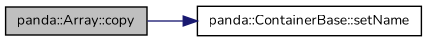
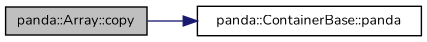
node "panda::ContainerBase::setName": label "panda::ContainerBase::setName" -> "panda::ContainerBase::panda"
